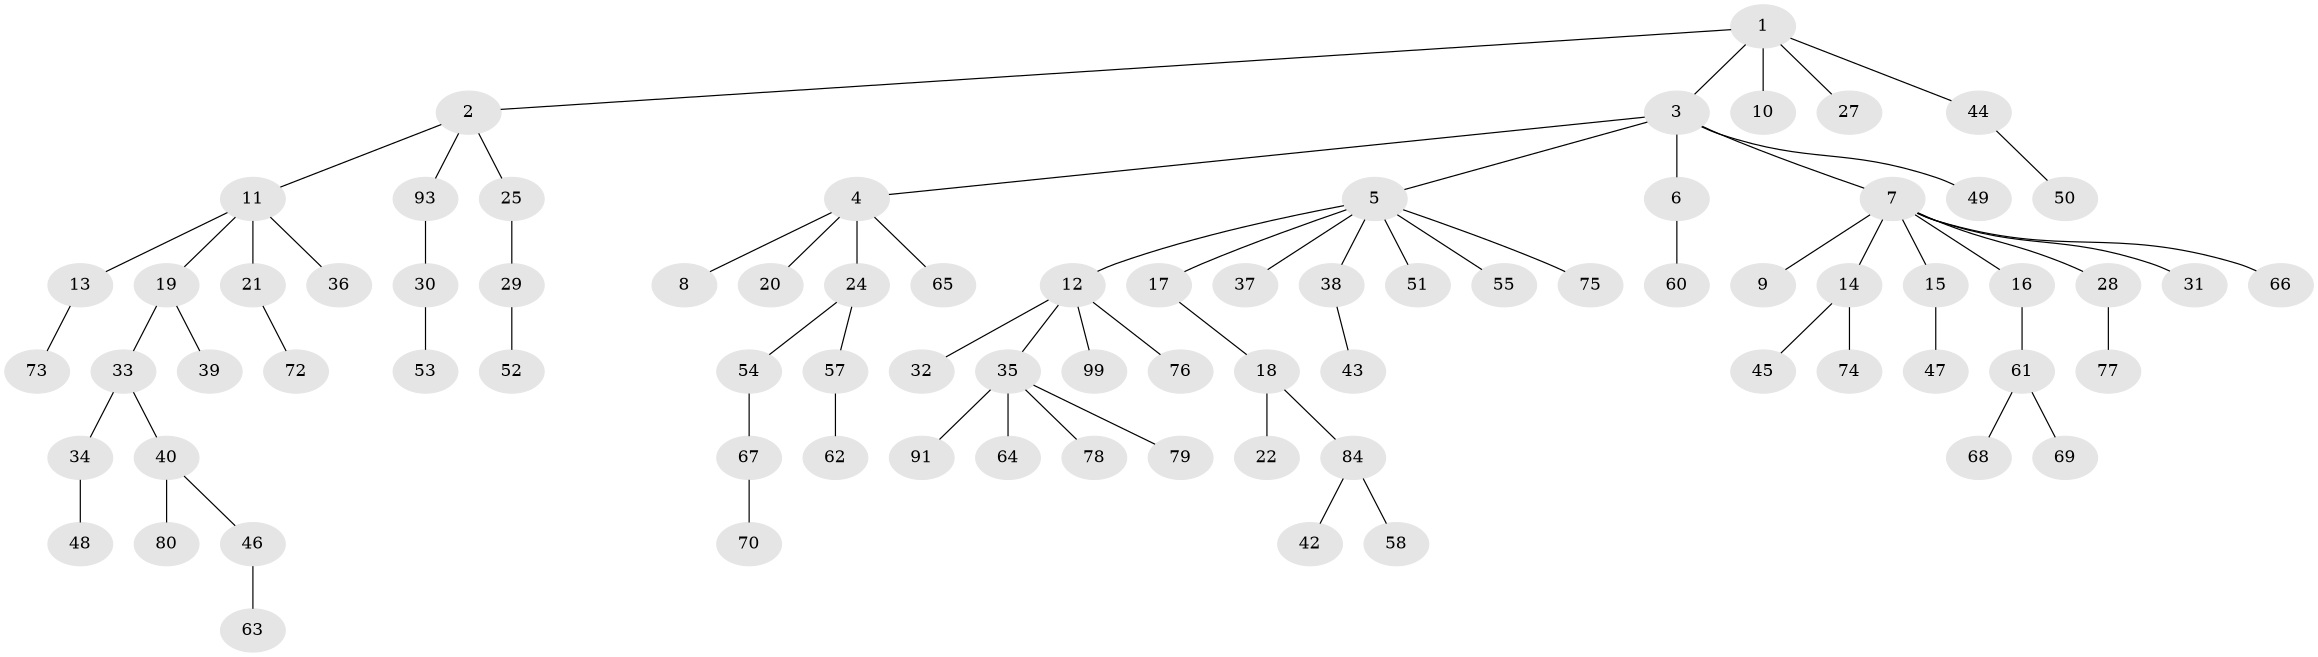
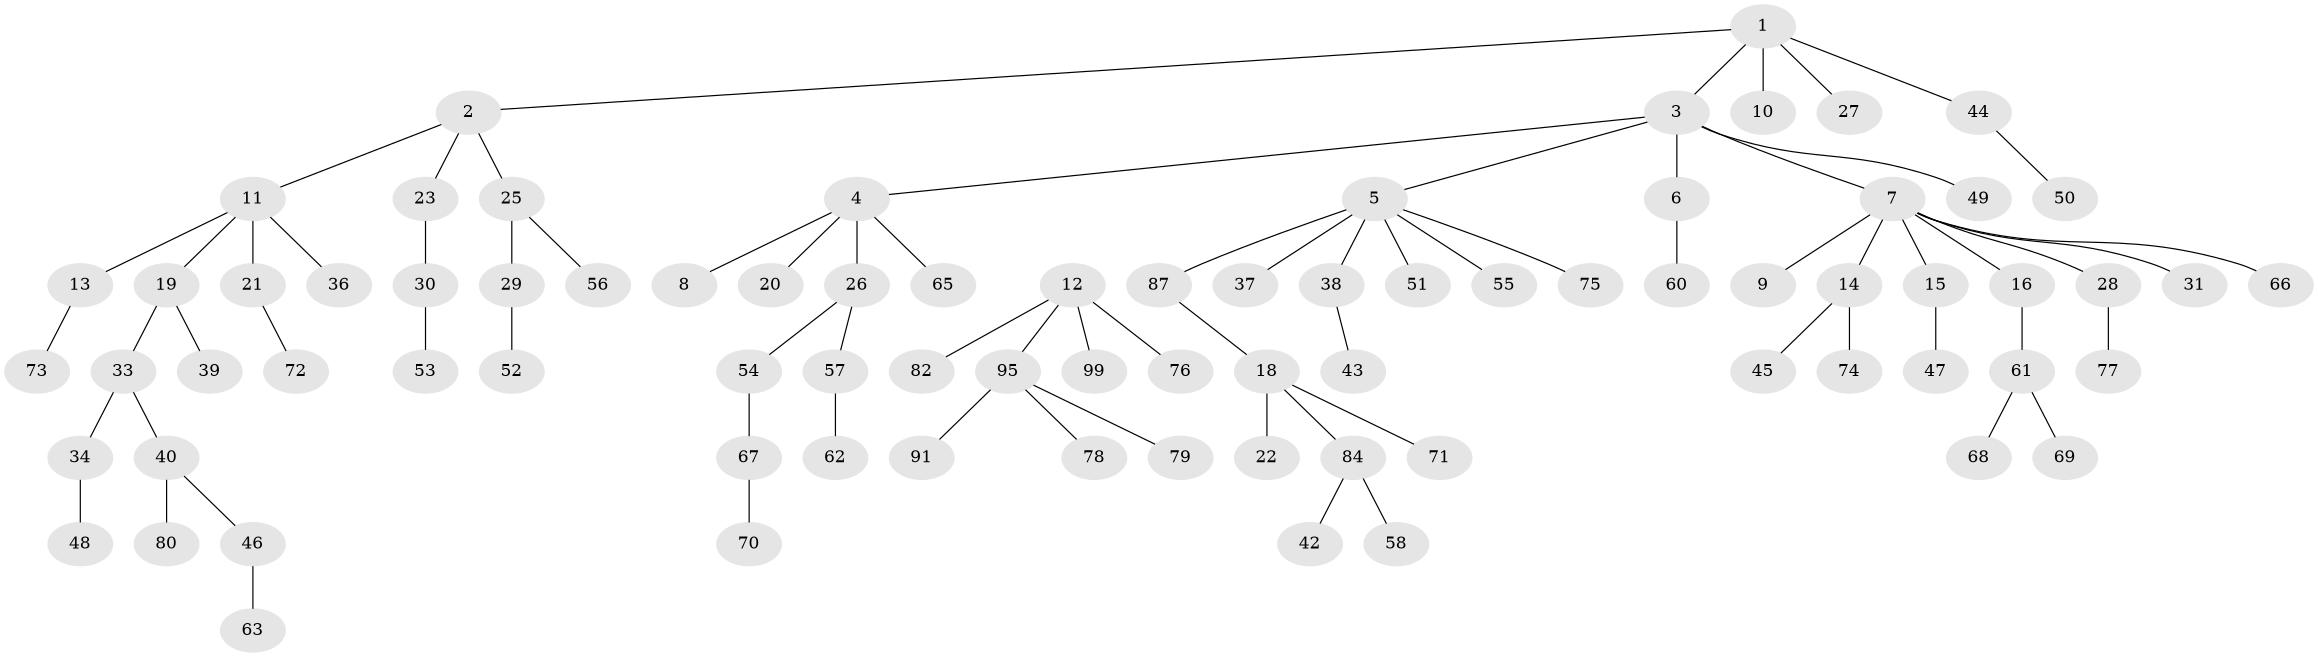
node "93": label "93" -> "23"
edge "5" -- "12": removed
node "56": added
node "24": label "24" -> "26"
node "17": label "17" -> "87"
node "32": label "32" -> "82"
node "35": label "35" -> "95"
node "64": removed
node "71": added
